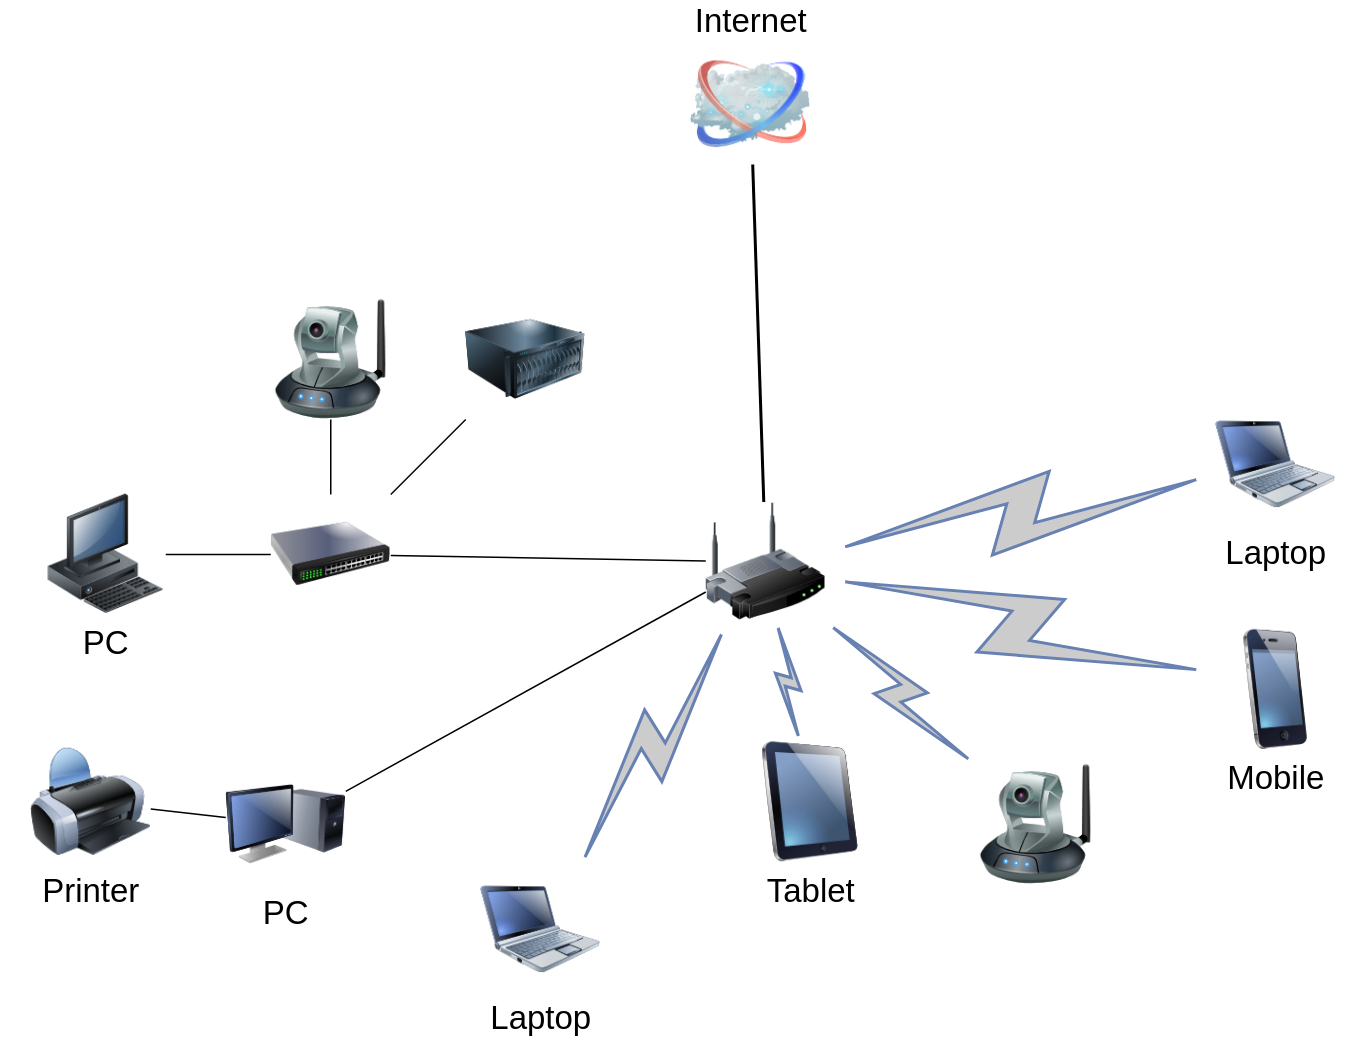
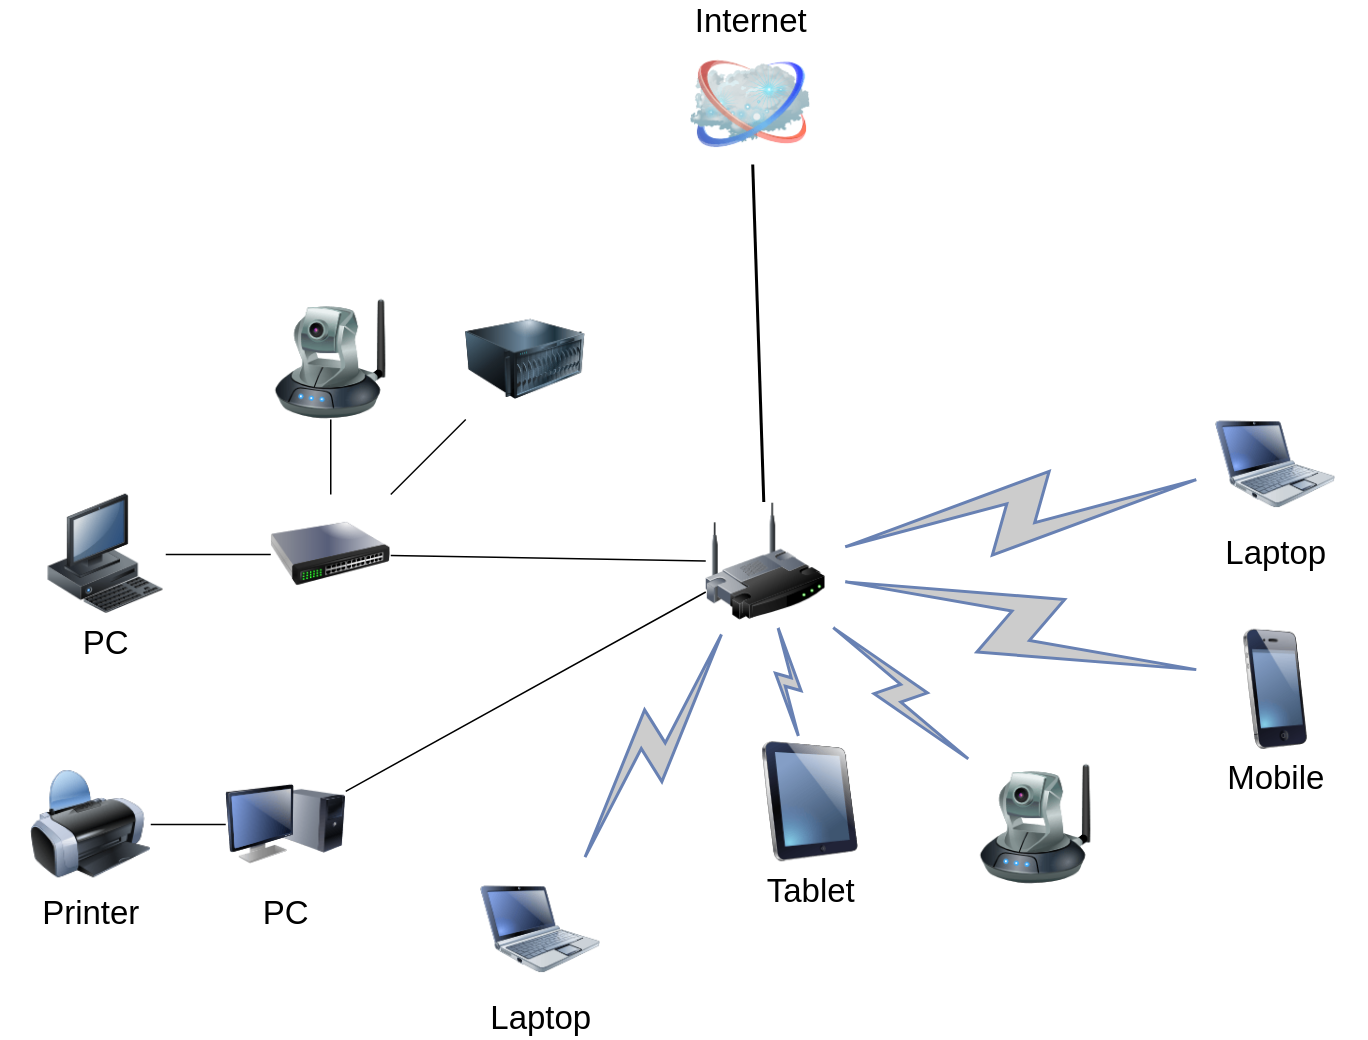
node "Printer": moved (91, 802) -> (91, 824)
